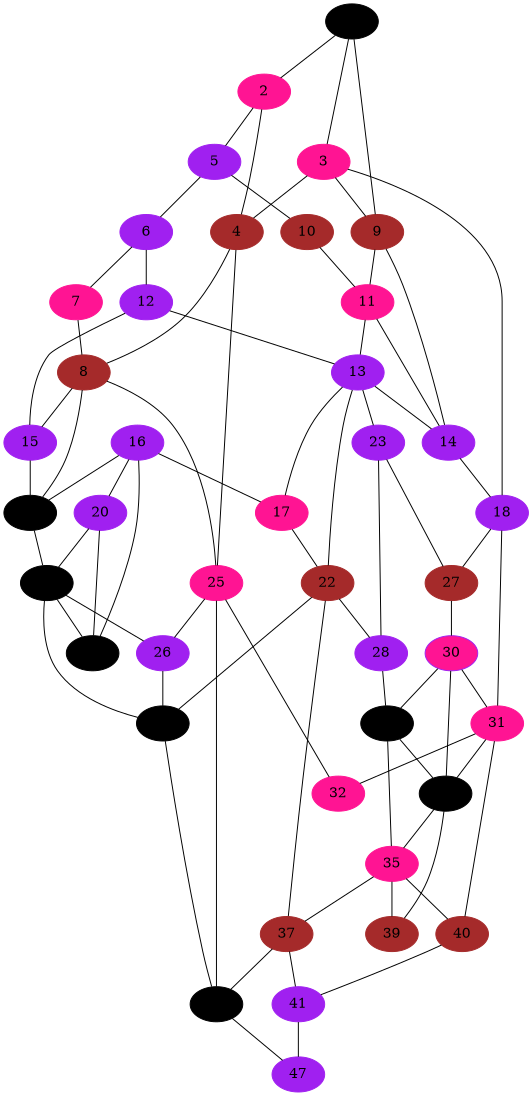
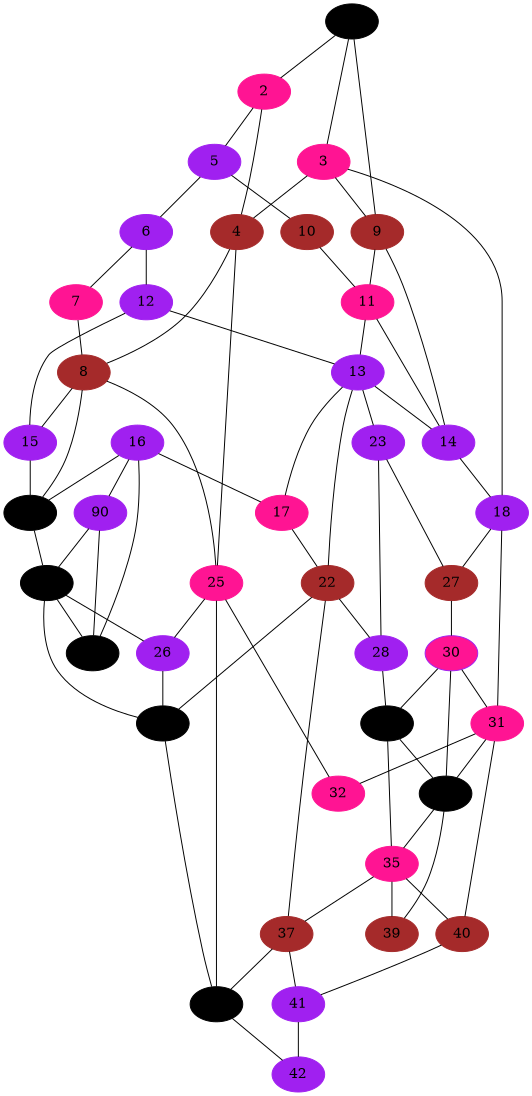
node "20": label "20" -> "90"
node "47": label "47" -> "42"
